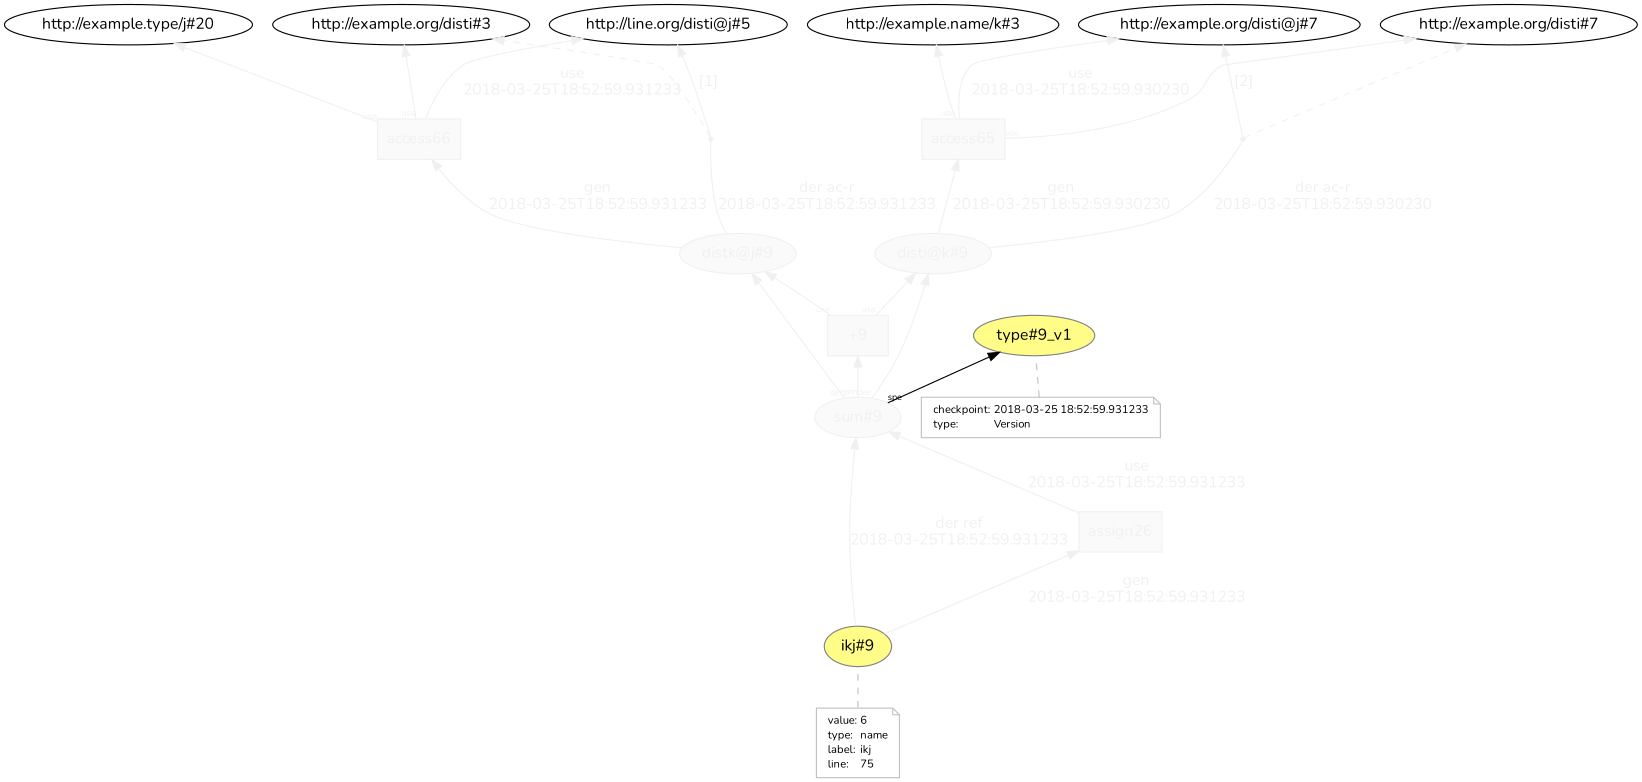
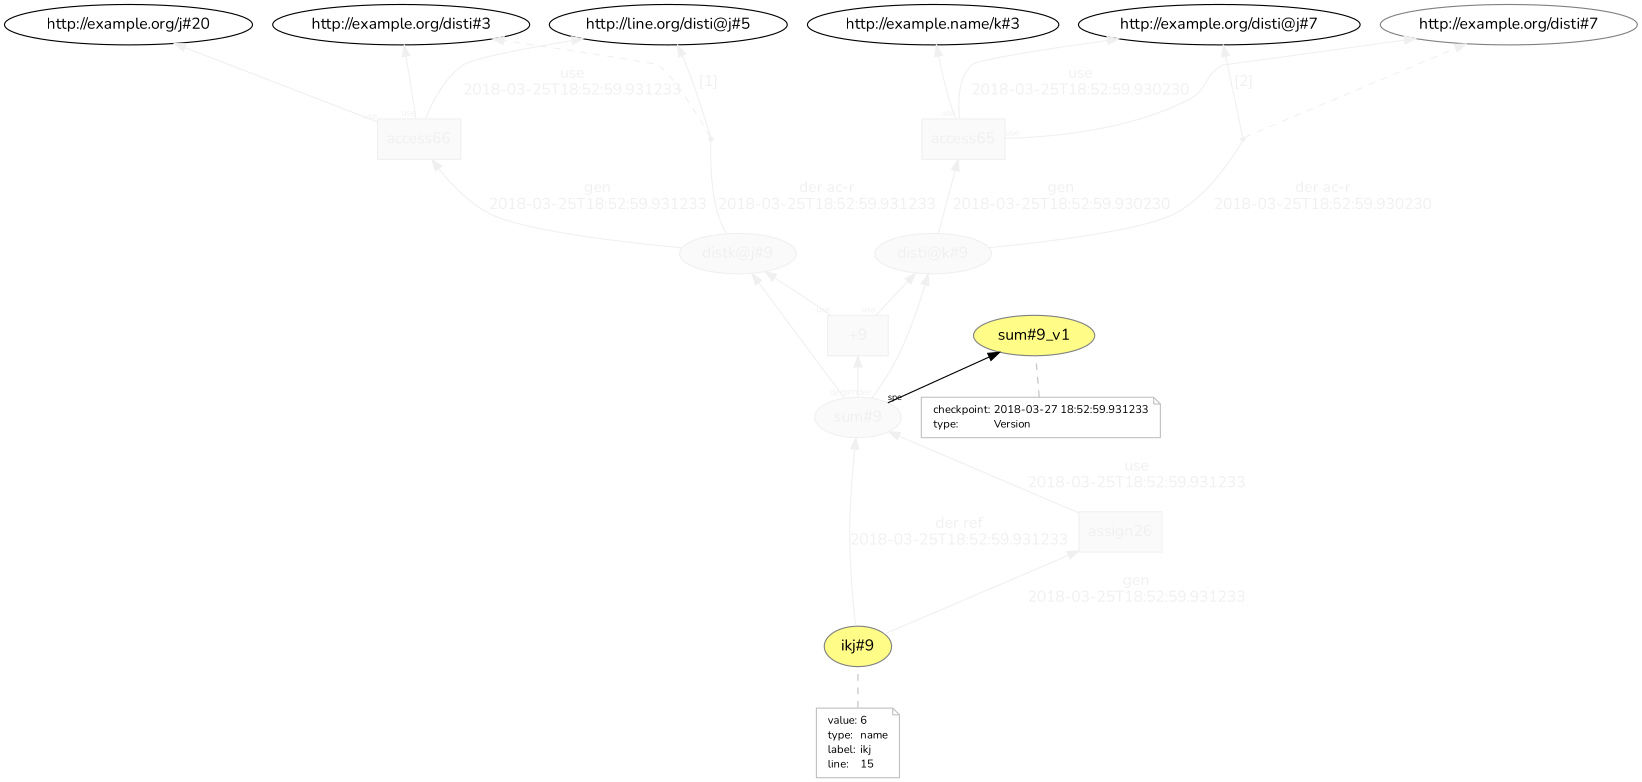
node "http://example.type/j#20": label "http://example.type/j#20" -> "http://example.org/j#20"
node "http://example.org/disti#7": color black -> #808080
node "type#9_v1": label "type#9_v1" -> "sum#9_v1"
node "checkpoint:": text "2018-03-25 18:52:59.931233" -> "2018-03-27 18:52:59.931233"
node "value:": text "75" -> "15"
